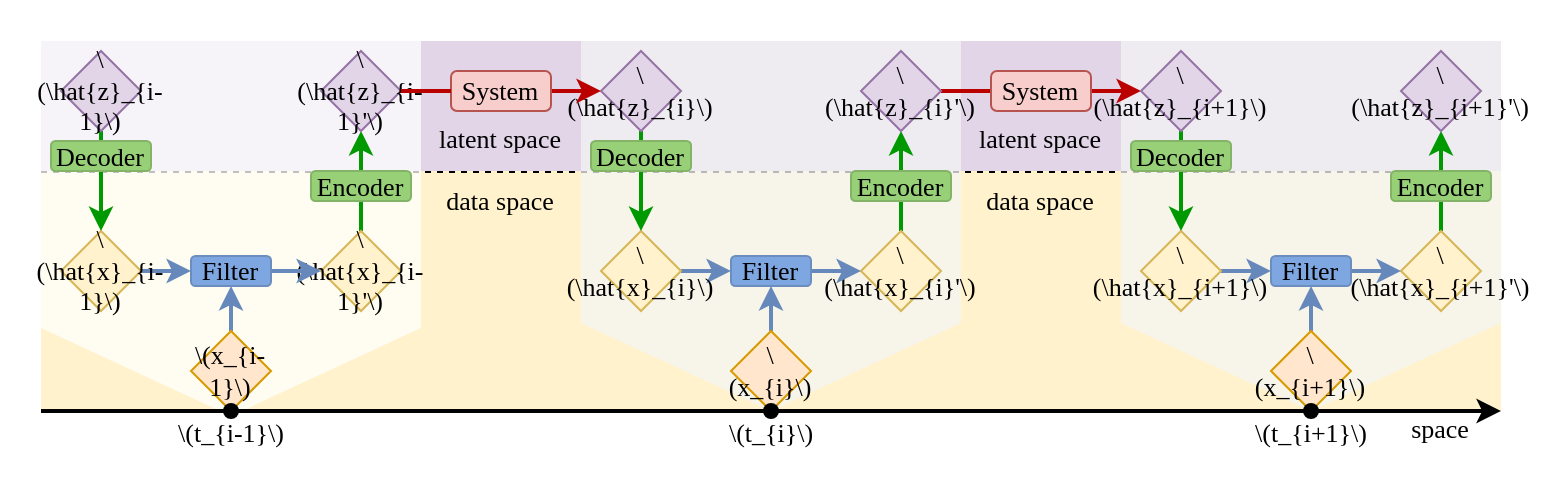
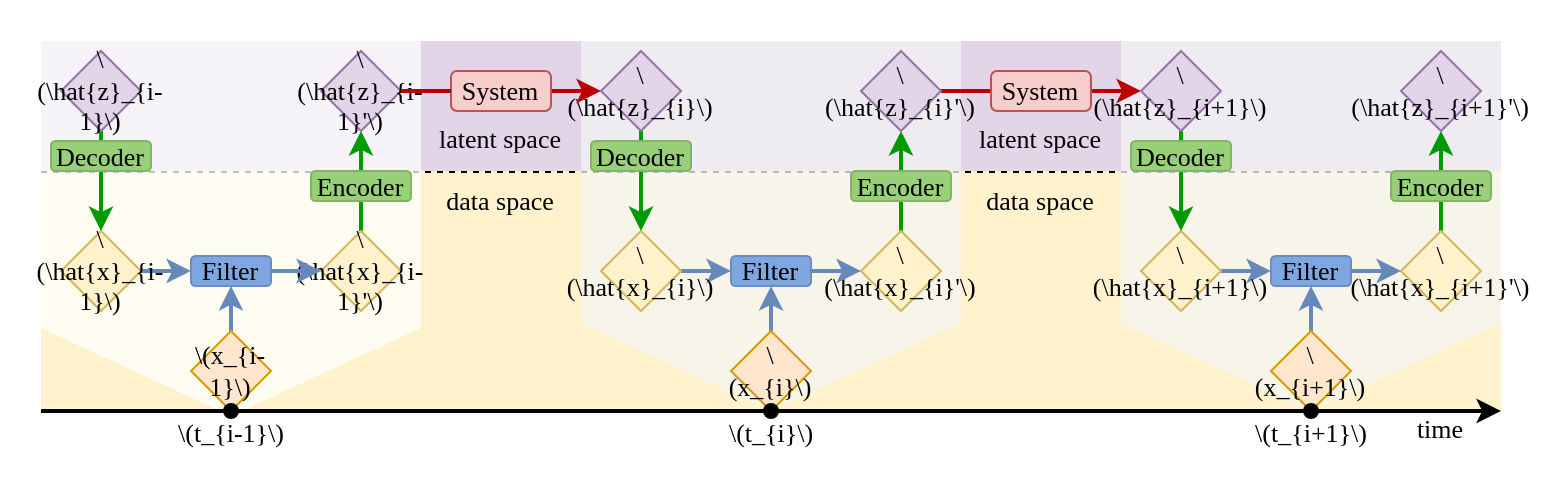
node "space": label "space" -> "time"
